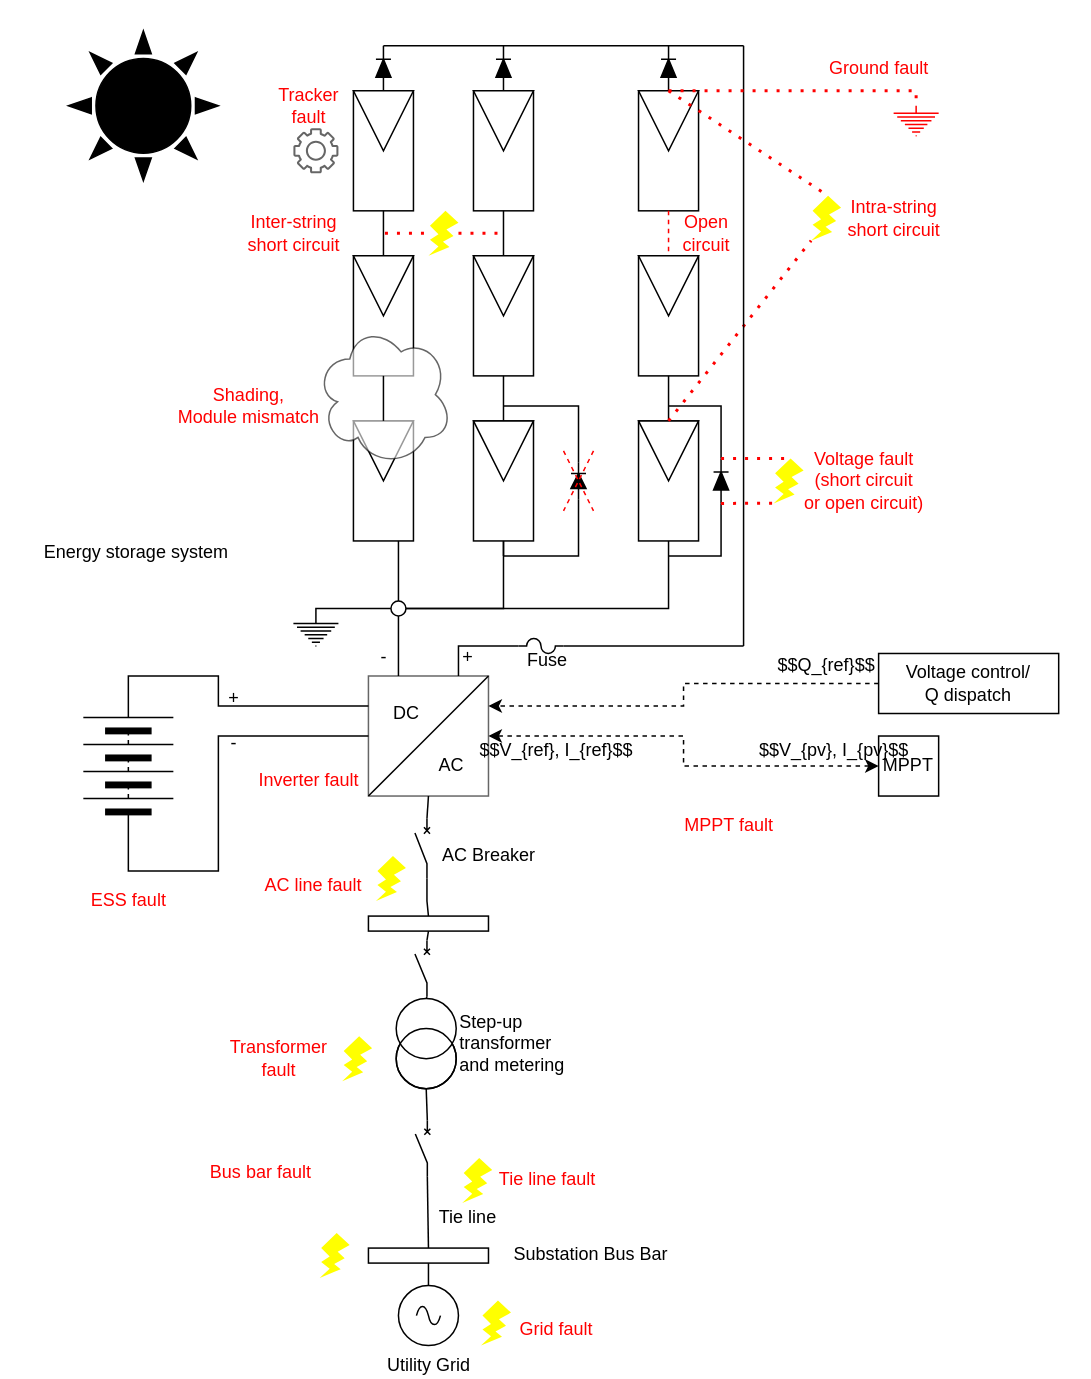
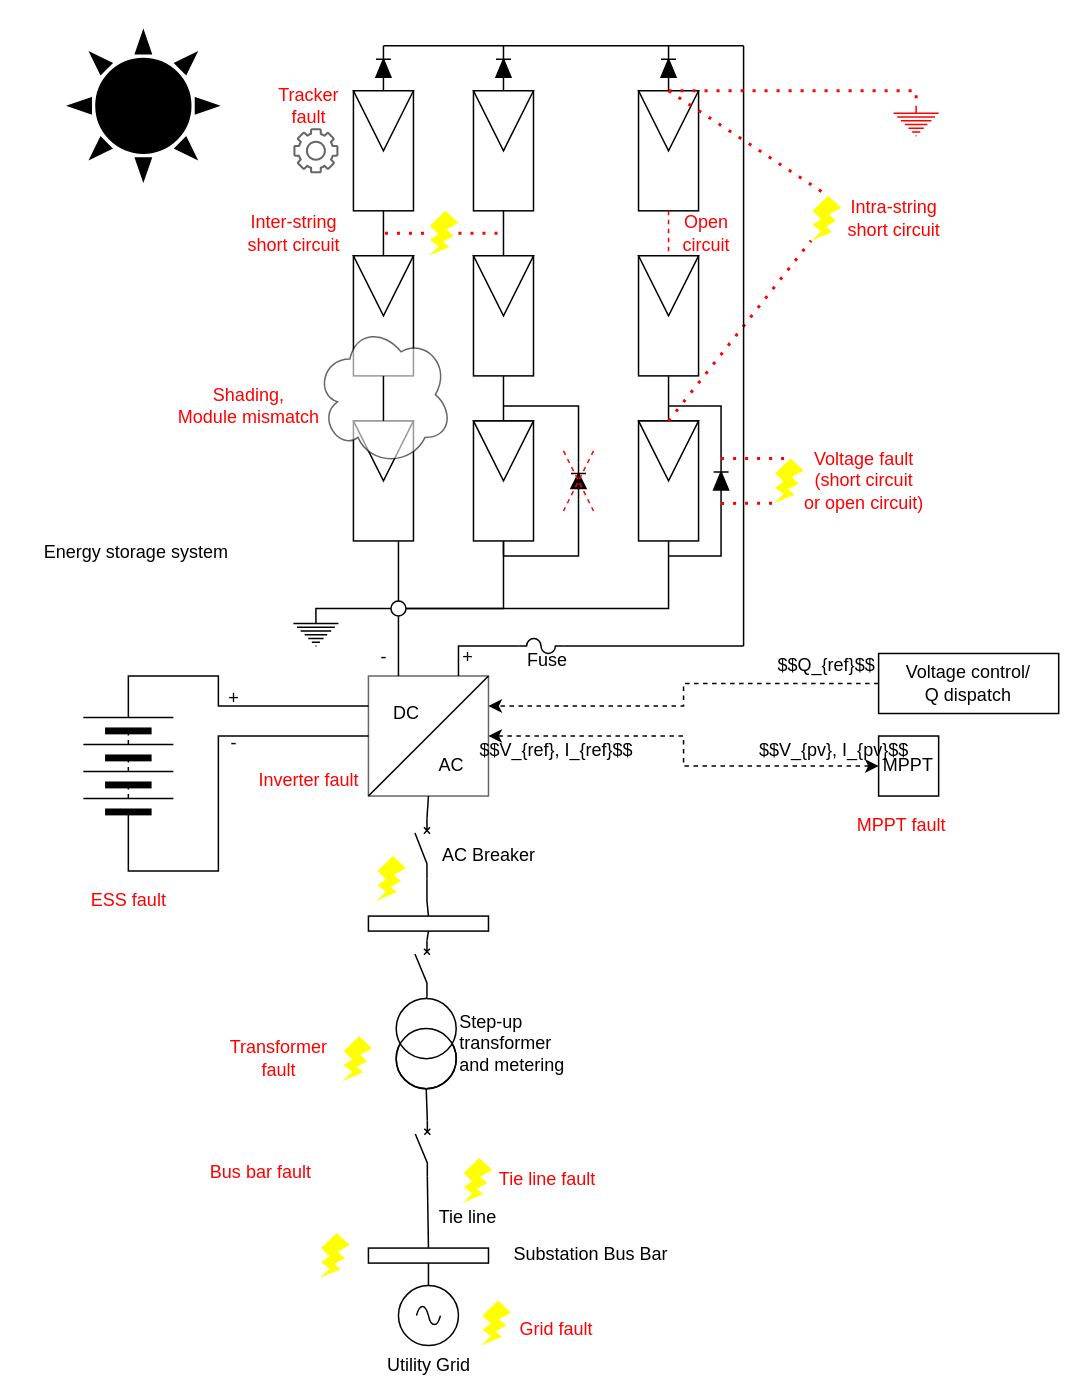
node "Ground fault": removed
node "MPPT fault": moved (728, 826) -> (901, 826)
node "AC line fault": removed
